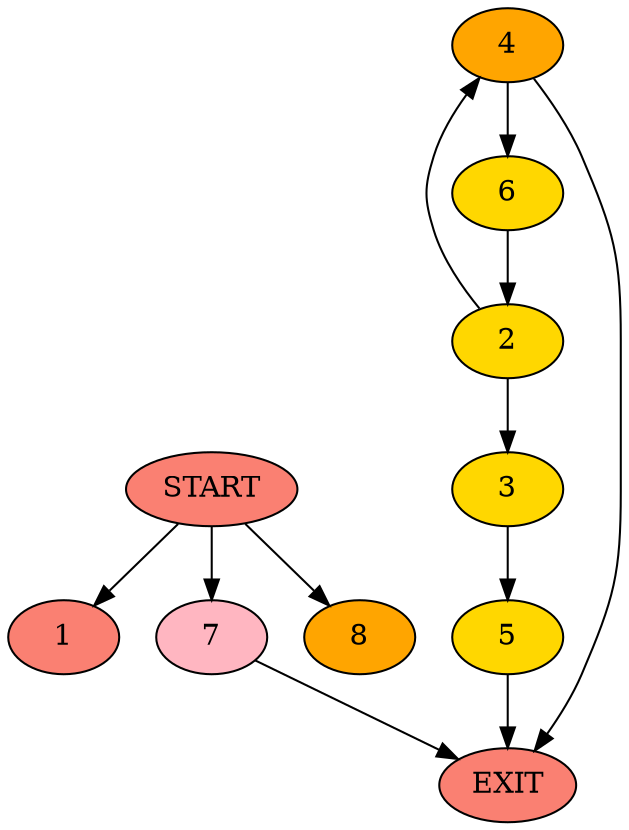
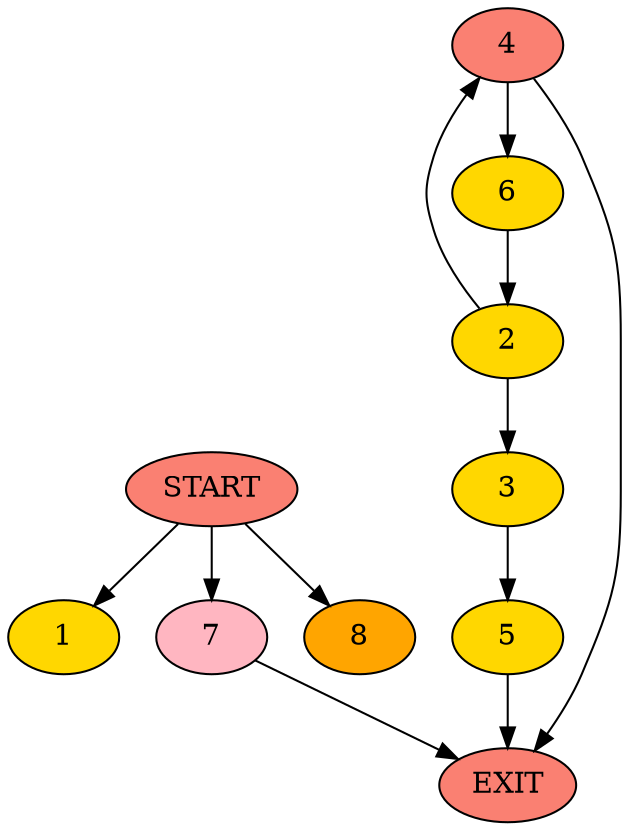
node "4": fillcolor orange -> salmon
node "1": fillcolor salmon -> gold
